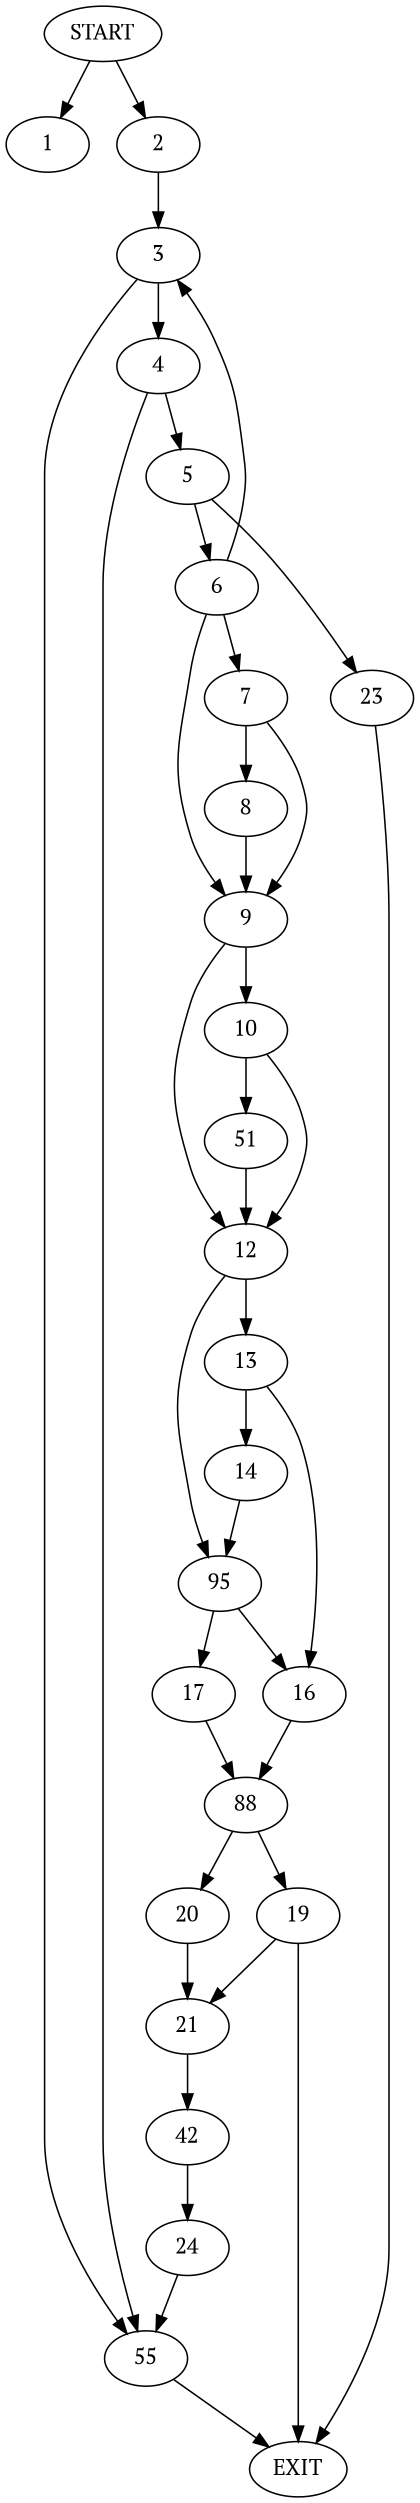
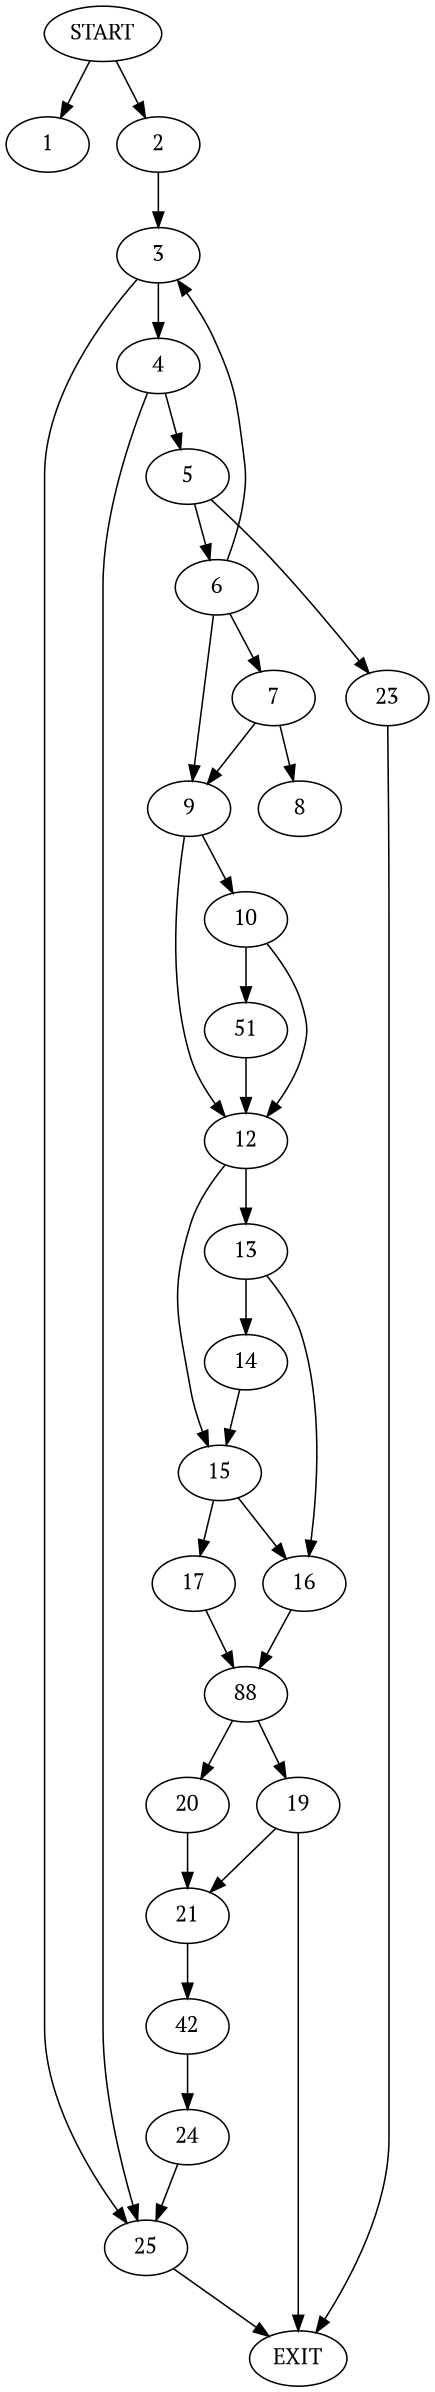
edge "8" -> "9": removed
node "95": label "95" -> "15"
node "55": label "55" -> "25"
